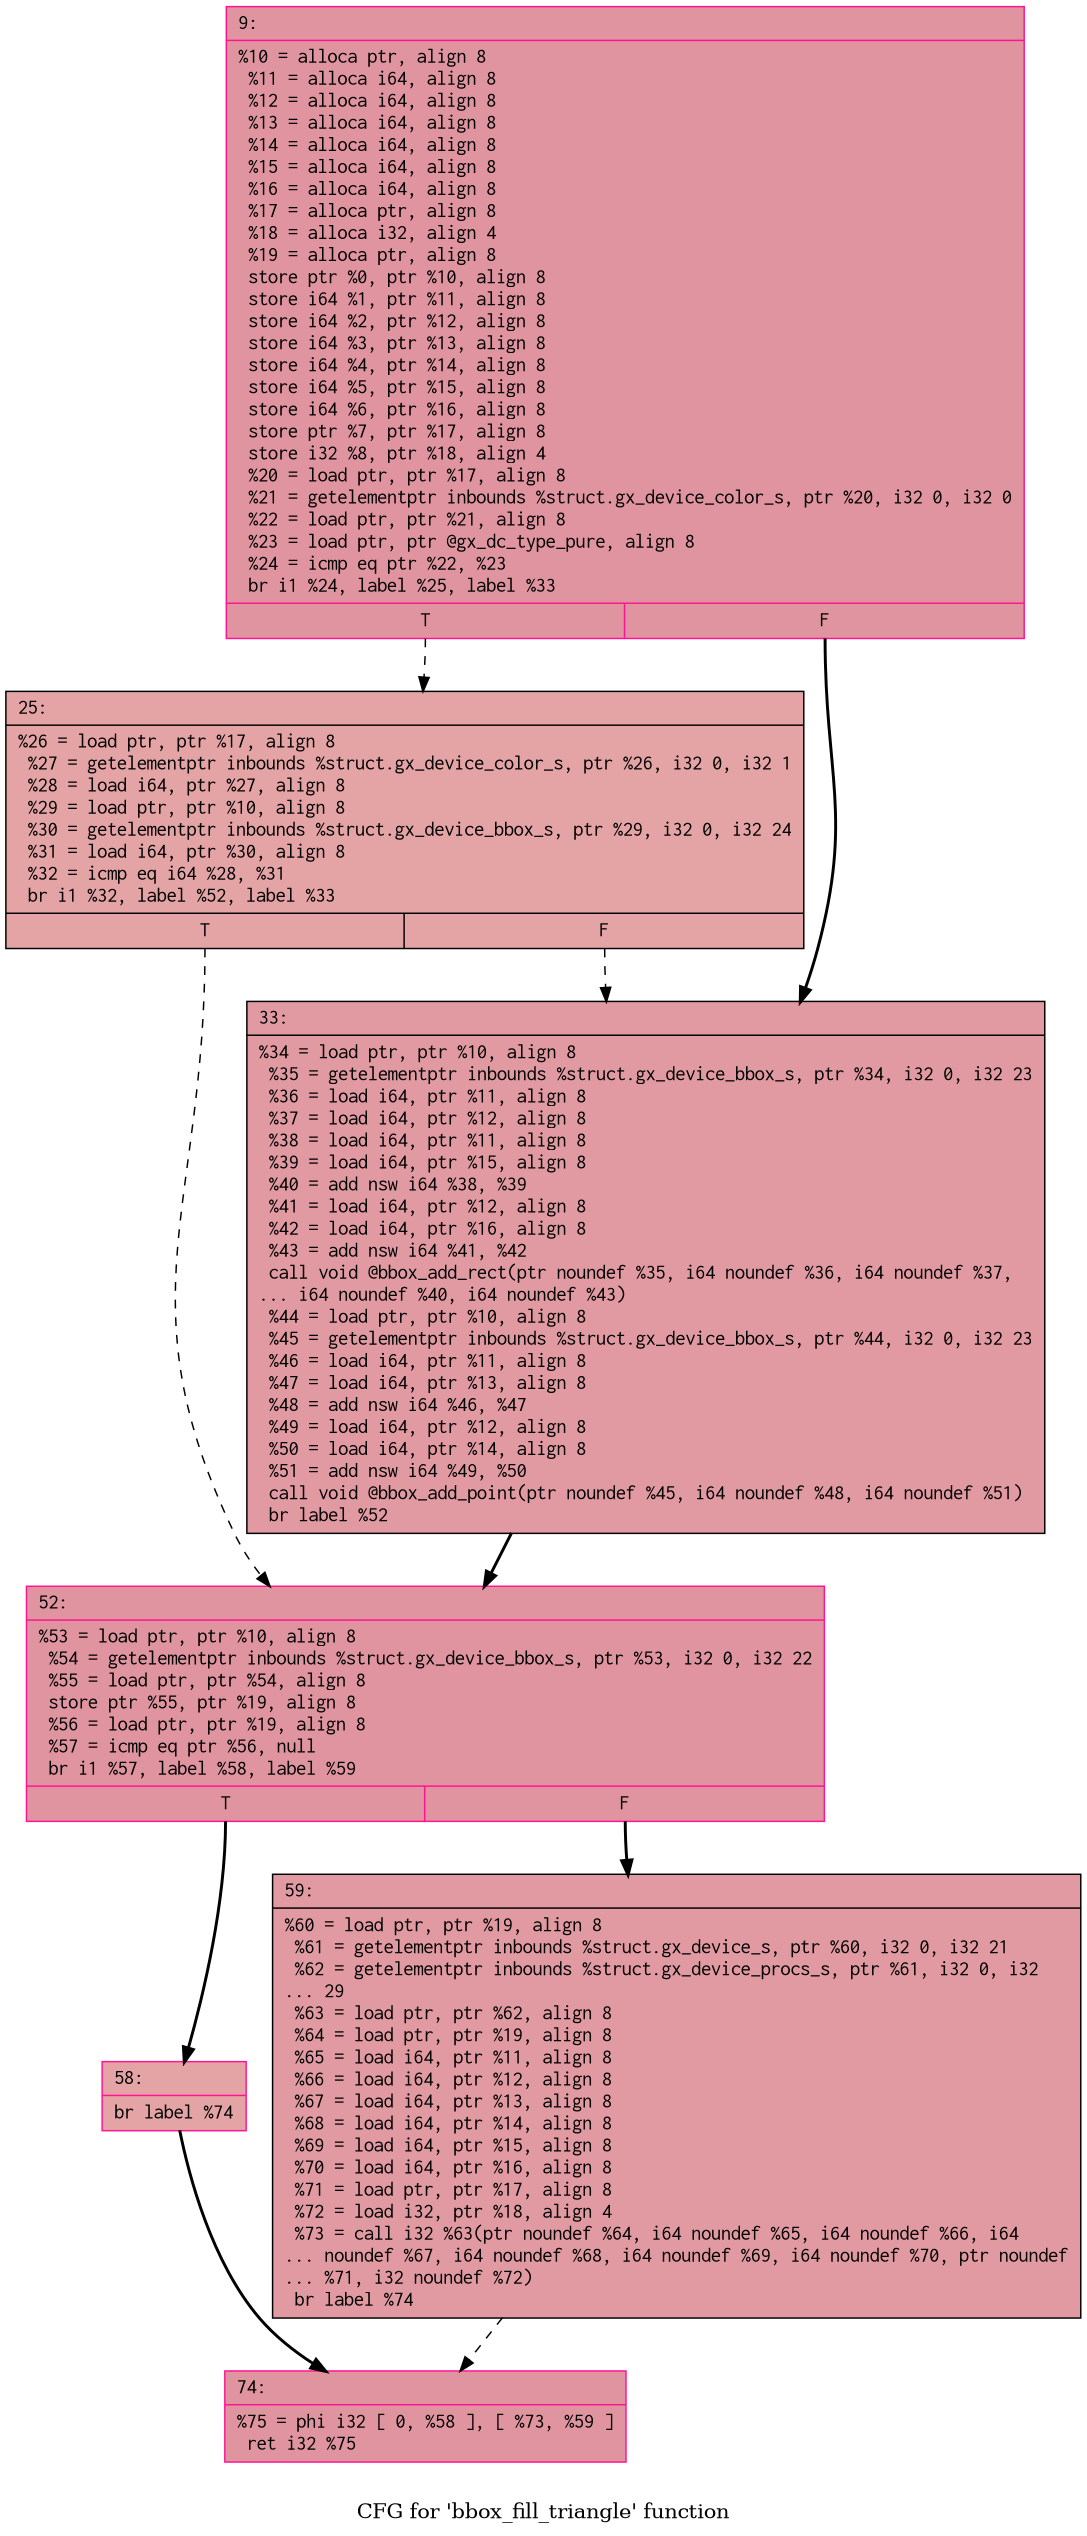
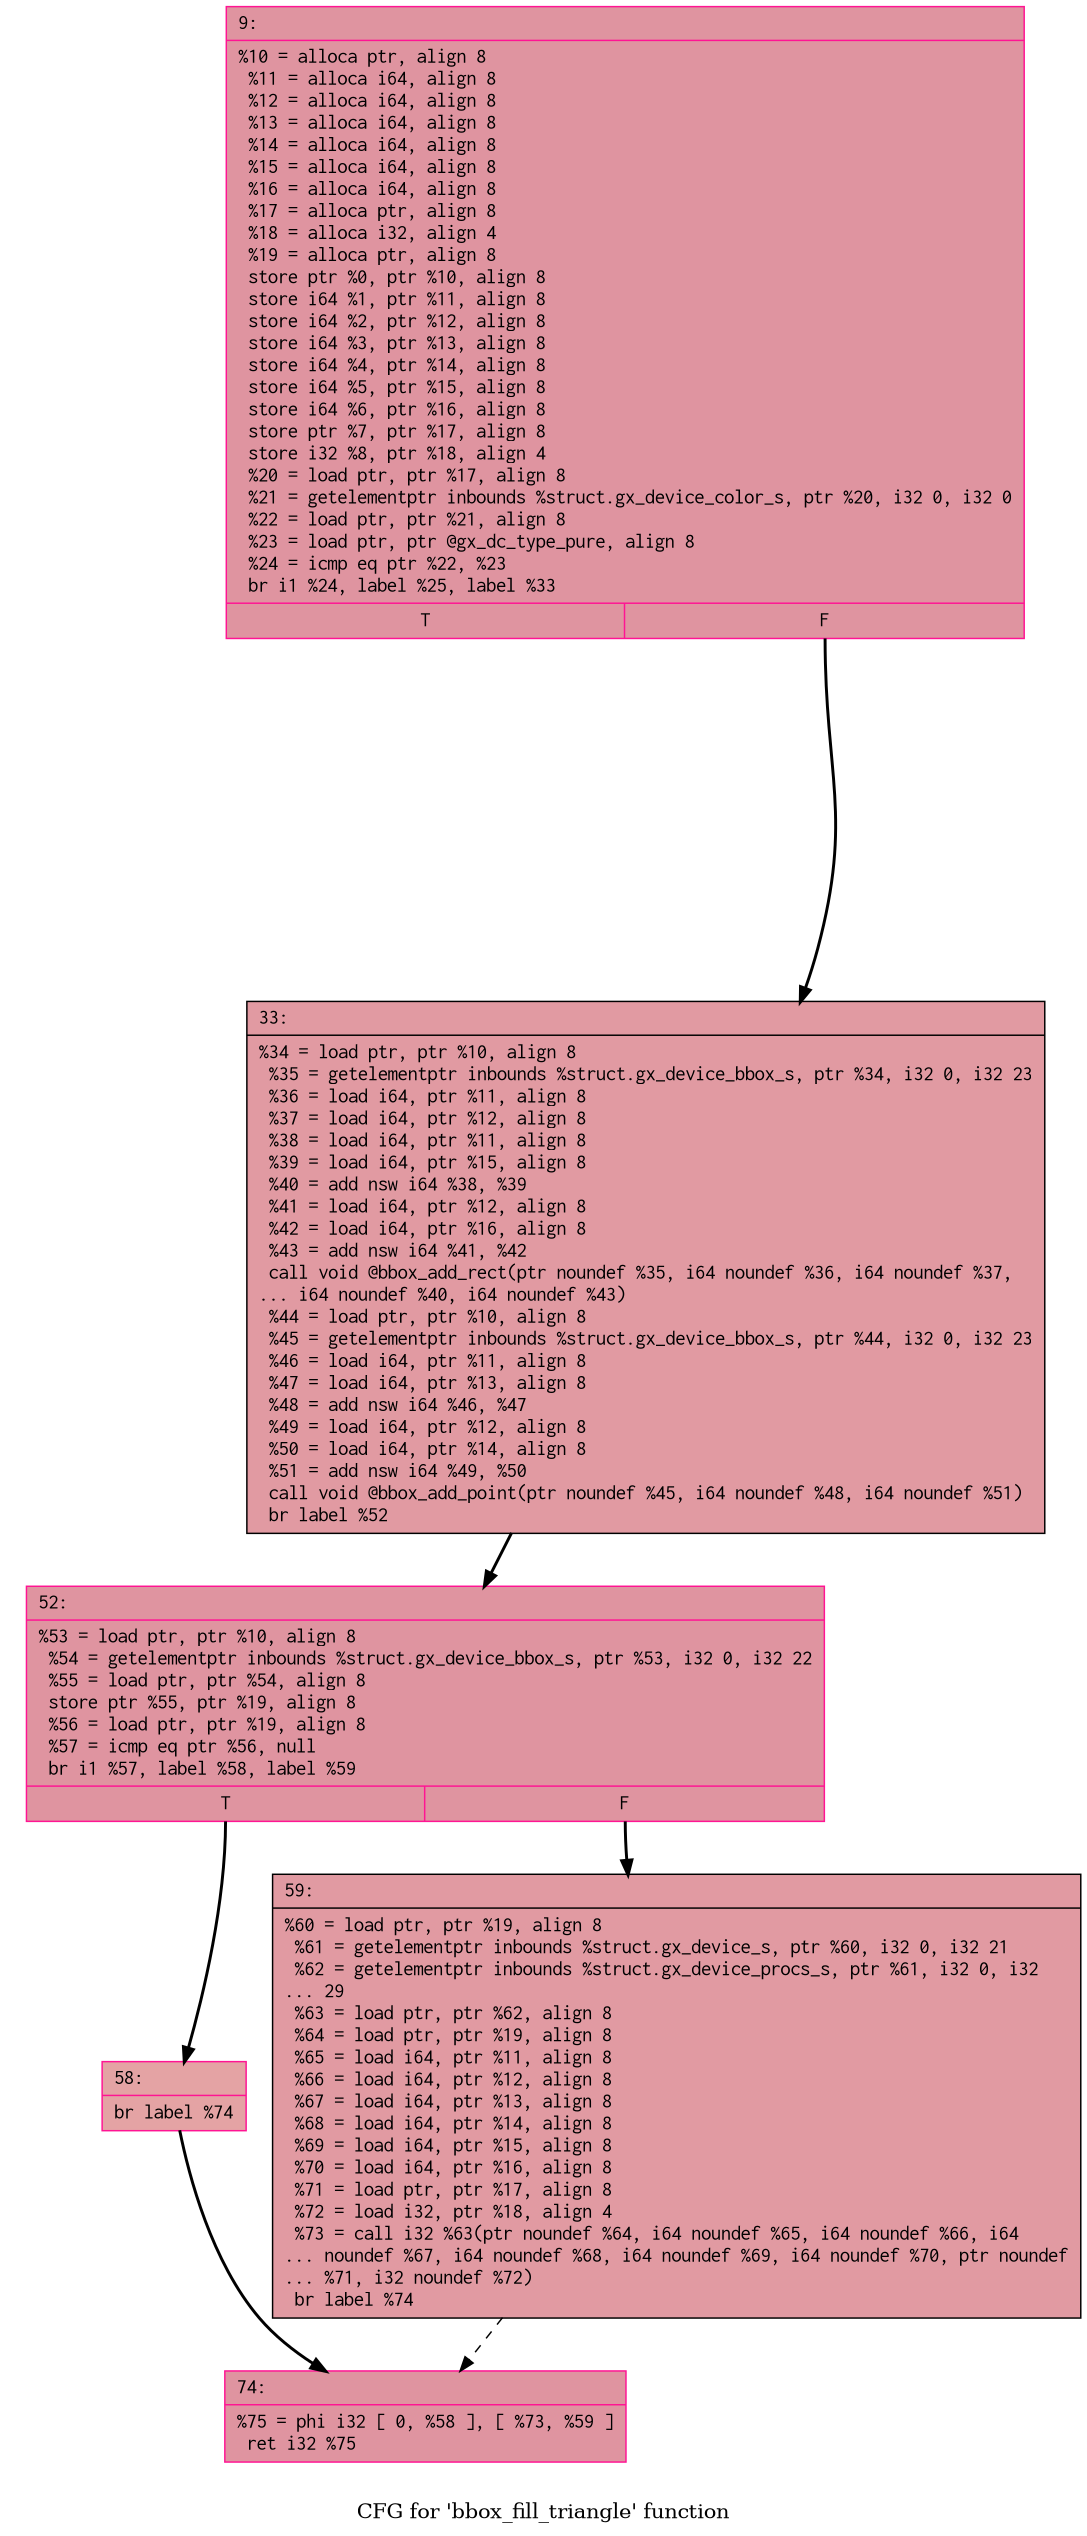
node "25:": removed
